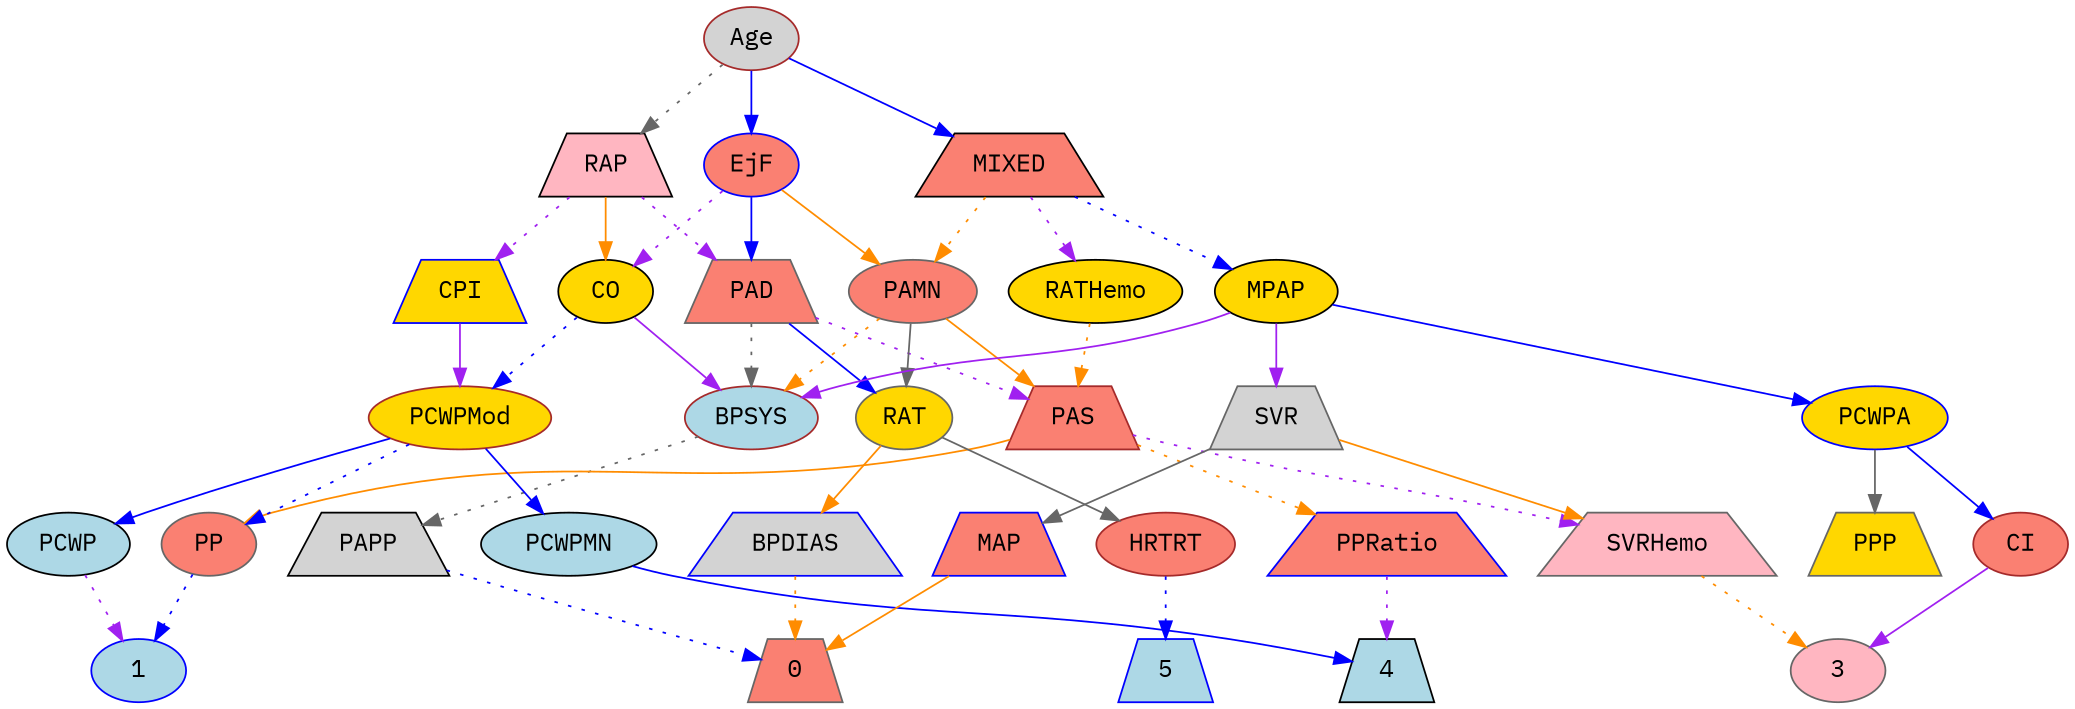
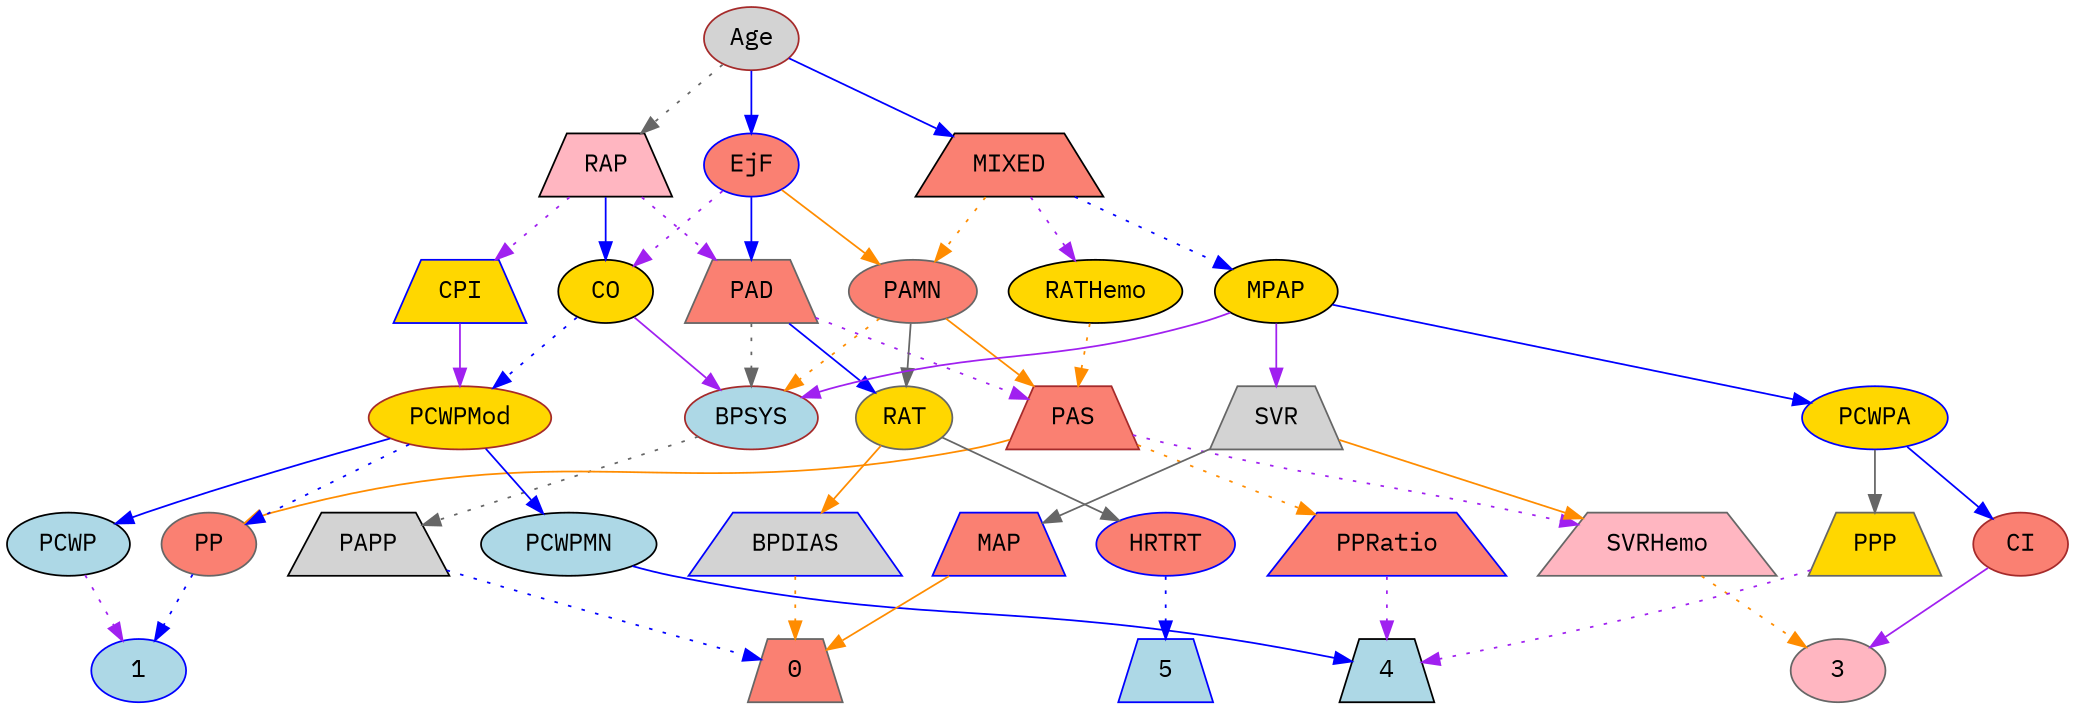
edge "RAP" -> "CO": color darkorange -> blue
node "HRTRT": color brown -> blue
edge "PPP" -> "4": added
